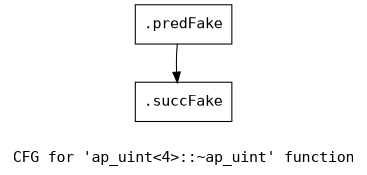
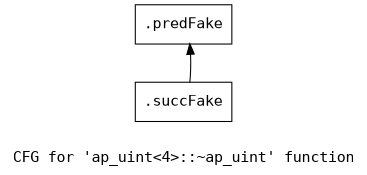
edge ".predFake" -> ".succFake": reversed
